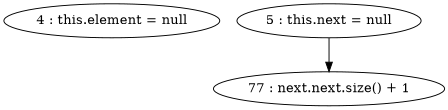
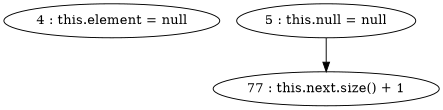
node "5 : this.next = null": label "5 : this.next = null" -> "5 : this.null = null"
node "77 : next.next.size() + 1": label "77 : next.next.size() + 1" -> "77 : this.next.size() + 1"
